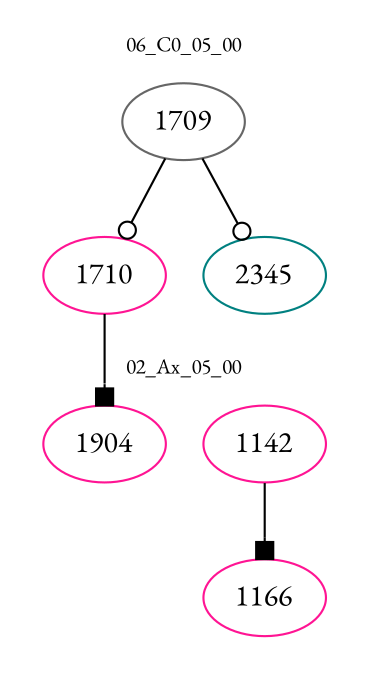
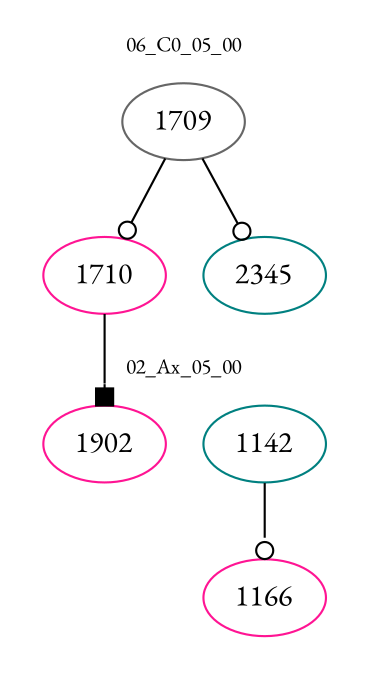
node "1904": label "1904" -> "1902"
node "1142": color deeppink -> teal
edge "1142" -> "1166": arrowhead box -> odot
